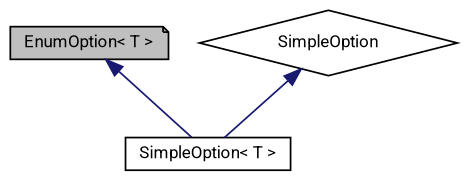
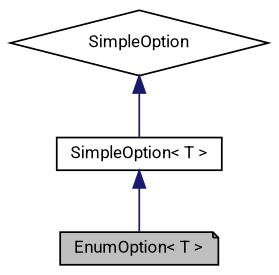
edge "SimpleOption< T >" -> "EnumOption< T >": reversed
